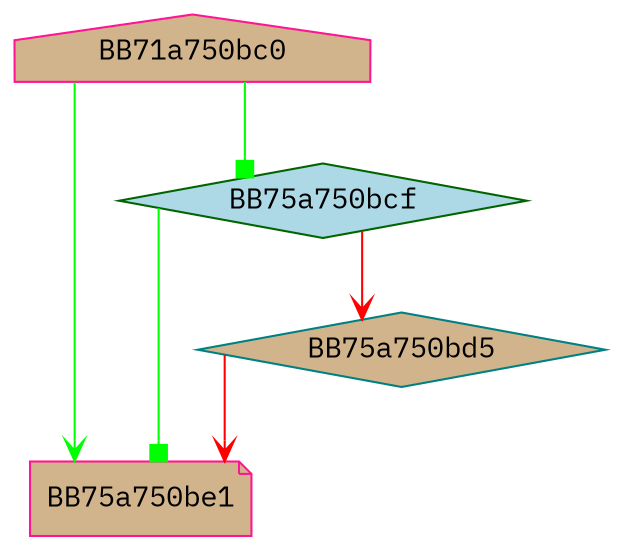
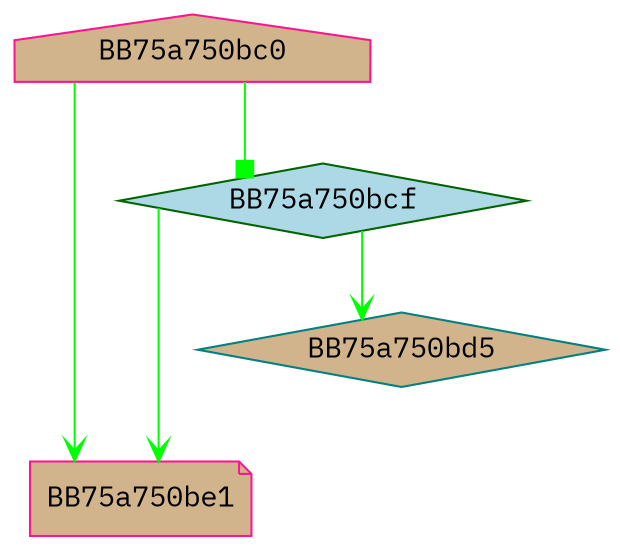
node "BB71a750bc0": label "BB71a750bc0" -> "BB75a750bc0"
edge "BB75a750bcf" -> "BB75a750bd5": color red -> green
edge "BB75a750bcf" -> "BB75a750be1": arrowhead box -> vee
edge "BB75a750bd5" -> "BB75a750be1": removed
